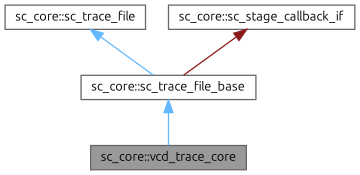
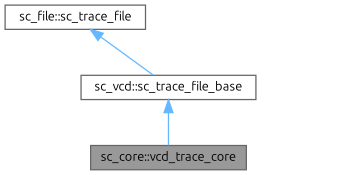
node "sc_core::sc_trace_file": label "sc_core::sc_trace_file" -> "sc_file::sc_trace_file"
node "sc_core::sc_stage_callback_if": removed
node "sc_core::sc_trace_file_base": label "sc_core::sc_trace_file_base" -> "sc_vcd::sc_trace_file_base"
